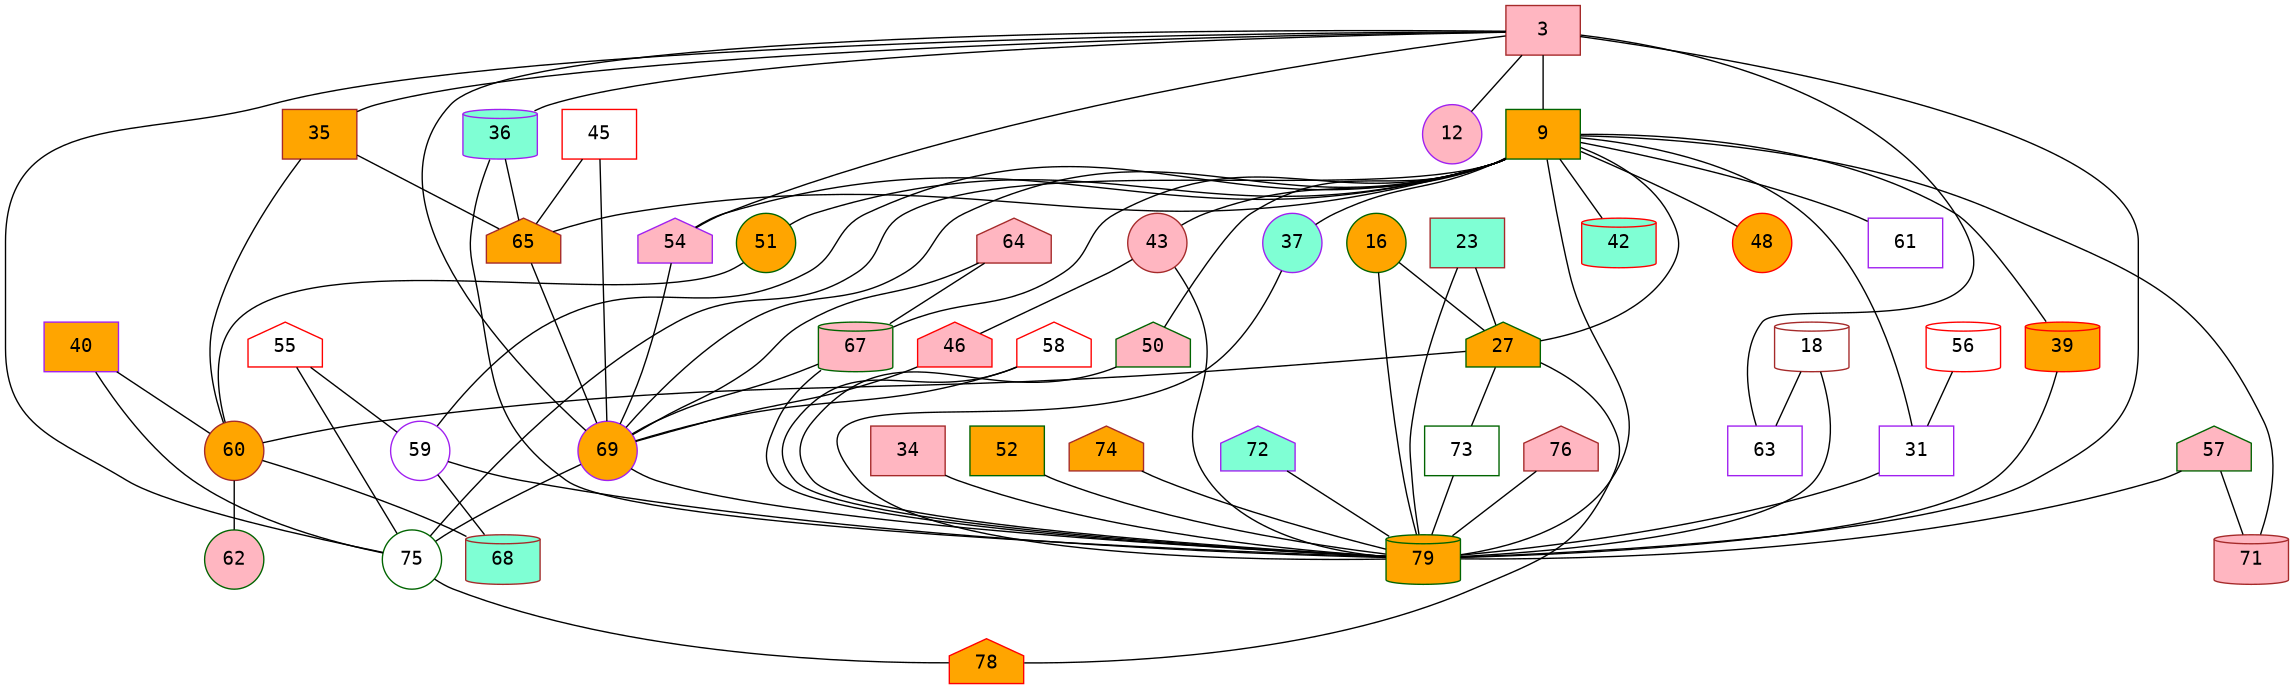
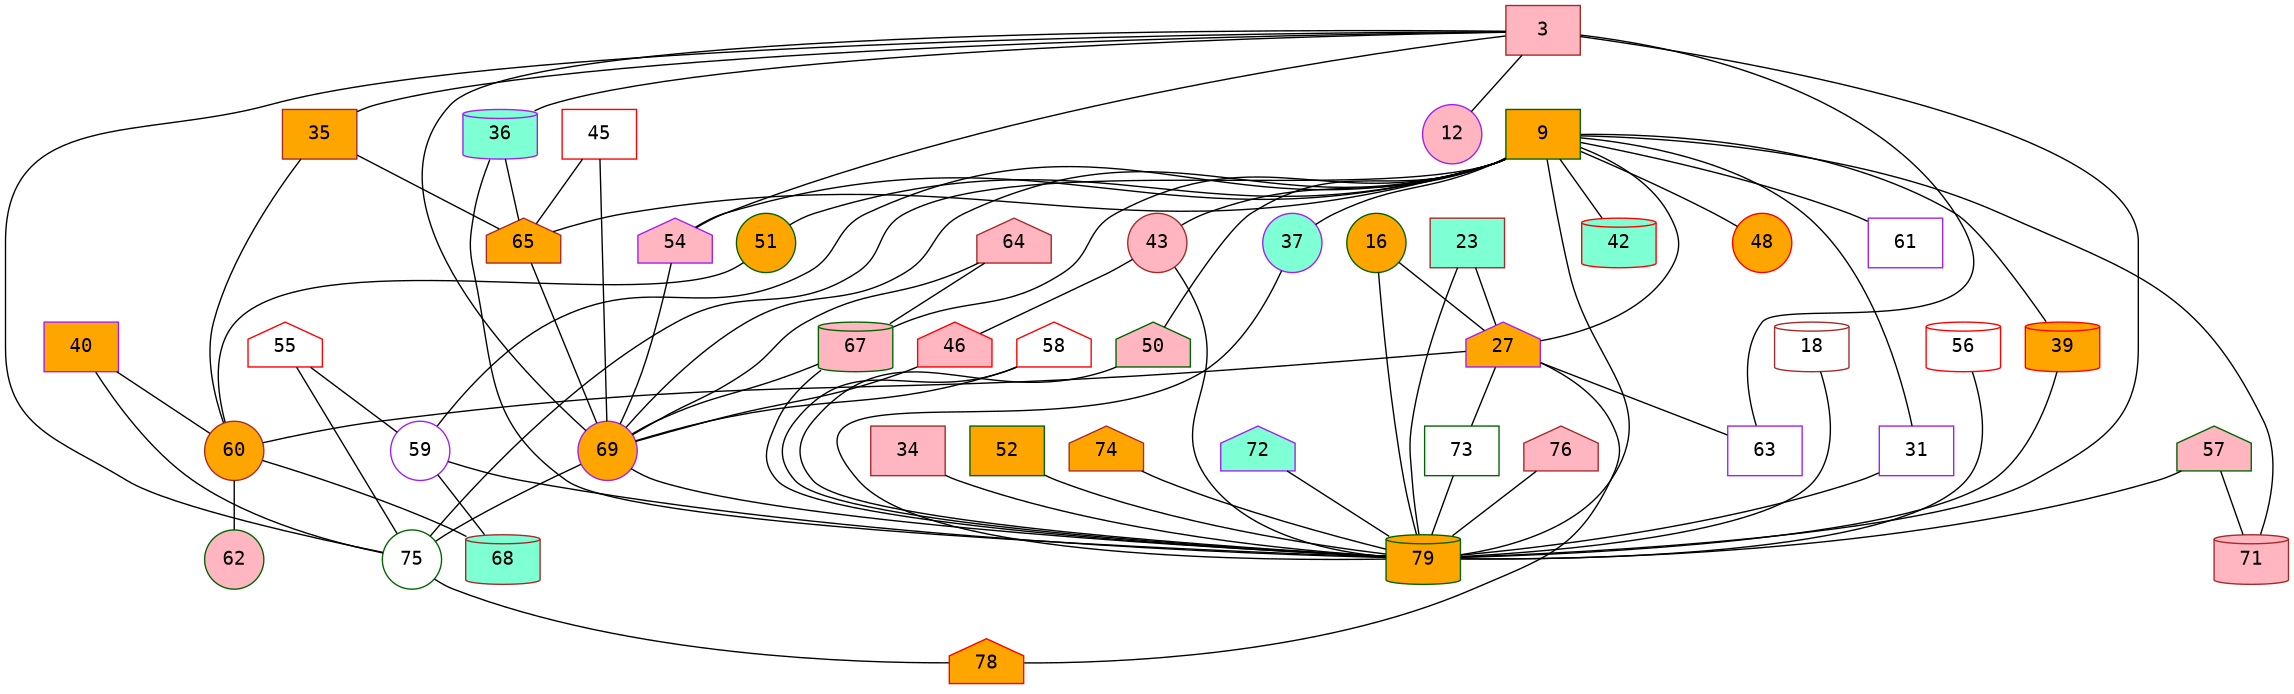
edge "3" -- "9": removed
node "27": color darkgreen -> purple
edge "18" -- "63": now "27" -- "63"
edge "56" -- "31": now "56" -- "79"
